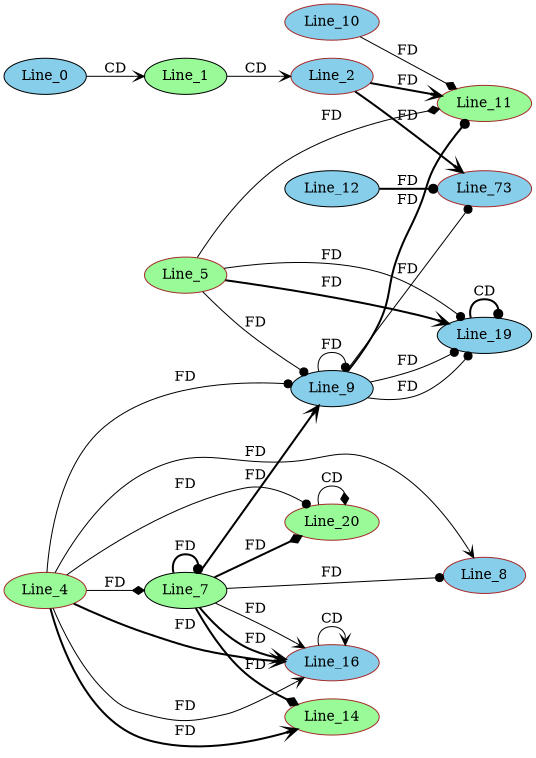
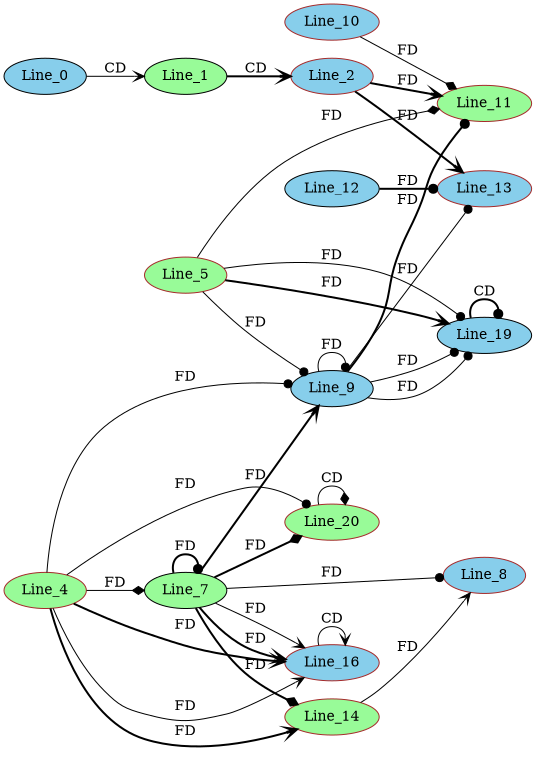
edge "Line_1" -> "Line_2": style solid -> bold
node "Line_73": label "Line_73" -> "Line_13"
edge "Line_4" -> "Line_8": now "Line_14" -> "Line_8"
